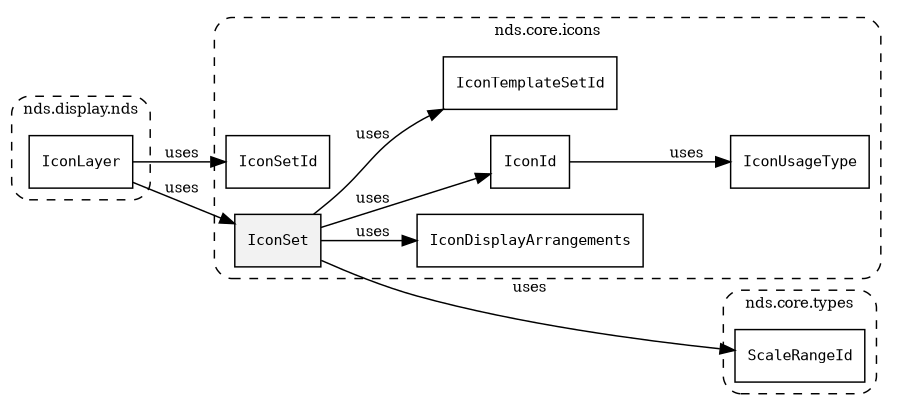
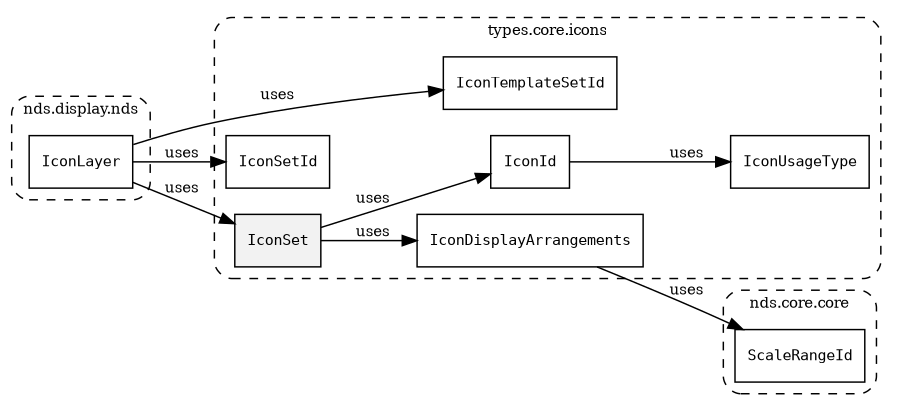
cluster "nds.core.icons": label "nds.core.icons" -> "types.core.icons"
edge "IconSet" -> "IconTemplateSetId": now "IconLayer" -> "IconTemplateSetId"
cluster "nds.core.types": label "nds.core.types" -> "nds.core.core"
edge "IconSet" -> "ScaleRangeId": now "IconDisplayArrangements" -> "ScaleRangeId"
